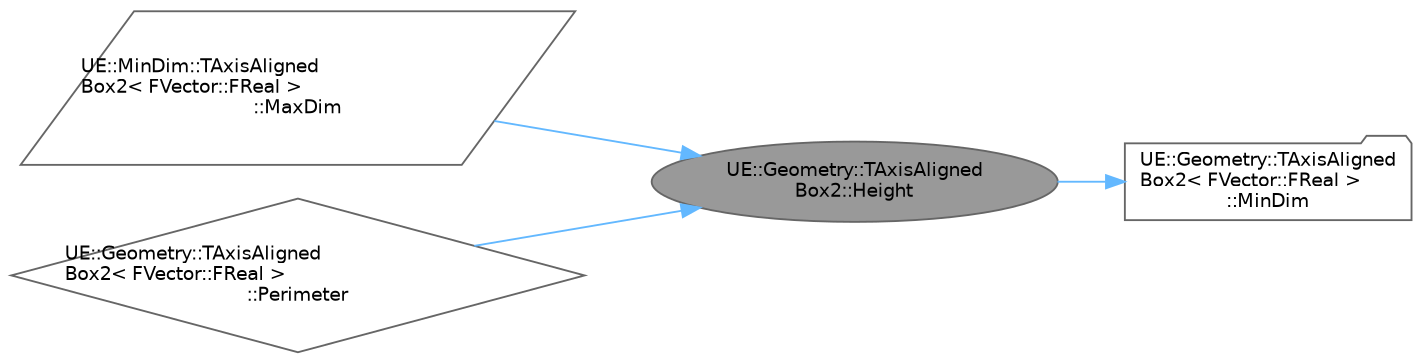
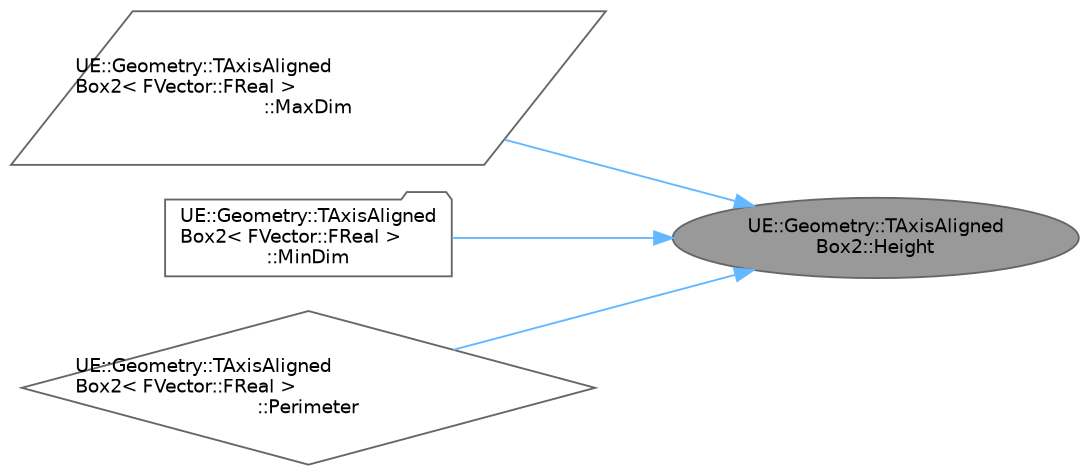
node "UE::MinDim::TAxisAligned Box2< FVector::FReal > ::MaxDim": label "UE::MinDim::TAxisAligned Box2< FVector::FReal > ::MaxDim" -> "UE::Geometry::TAxisAligned Box2< FVector::FReal > ::MaxDim"
edge "UE::Geometry::TAxisAligned Box2::Height" -> "UE::Geometry::TAxisAligned Box2< FVector::FReal > ::MinDim": reversed
